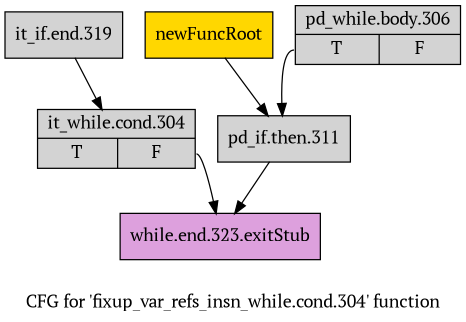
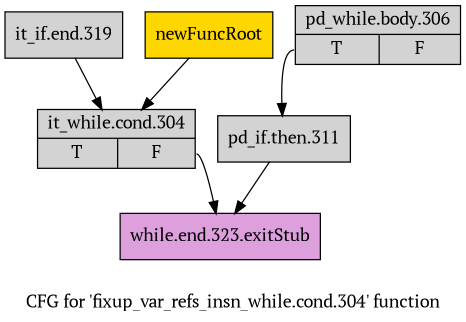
edge "newFuncRoot" -> "pd_if.then.311": now "newFuncRoot" -> "it_while.cond.304"
